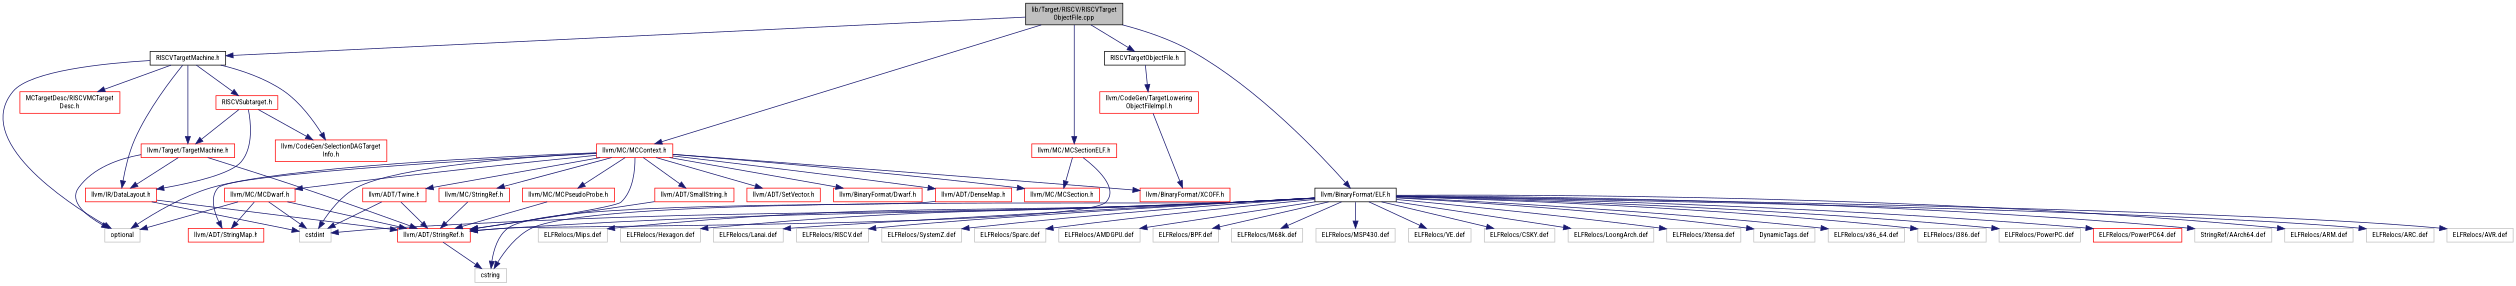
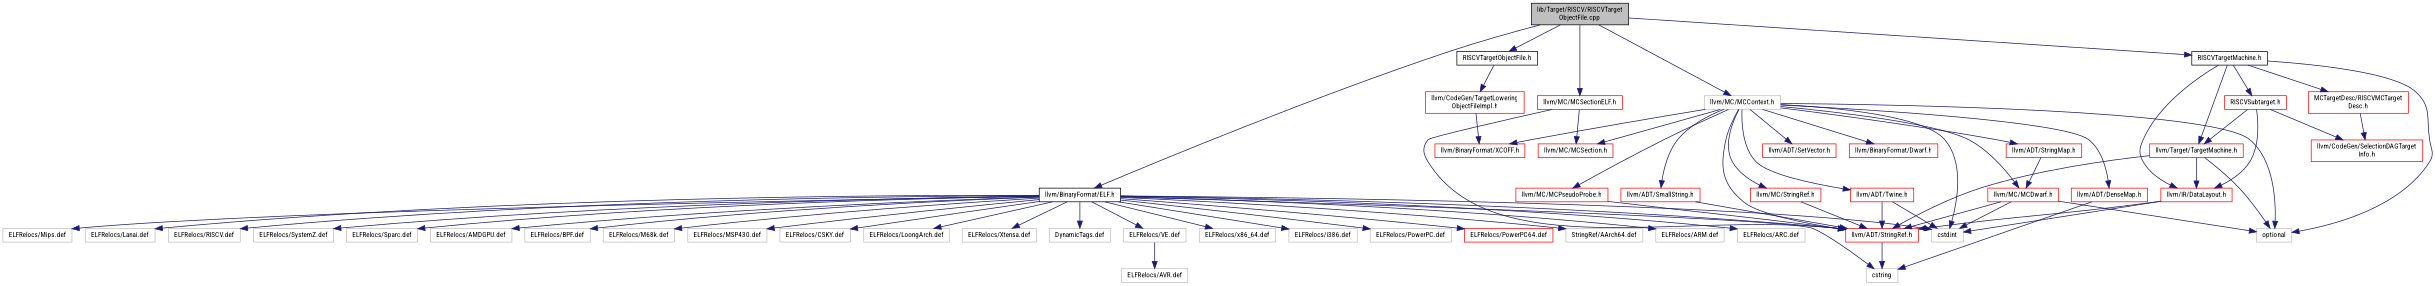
edge "RISCVTargetMachine.h" -> "llvm/CodeGen/SelectionDAGTarget Info.h": now "MCTargetDesc/RISCVMCTarget Desc.h" -> "llvm/CodeGen/SelectionDAGTarget Info.h"
node "llvm/MC/MCContext.h": color red -> grey75
edge "llvm/BinaryFormat/ELF.h" -> "ELFRelocs/AVR.def": now "ELFRelocs/VE.def" -> "ELFRelocs/AVR.def"
edge "llvm/MC/MCDwarf.h" -> "llvm/ADT/StringMap.h": reversed
node "ELFRelocs/Hexagon.def": removed
